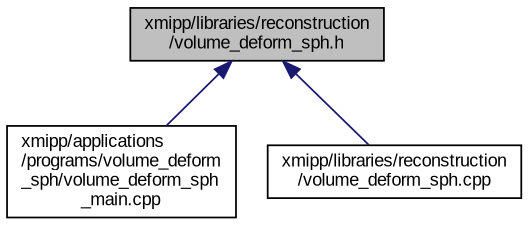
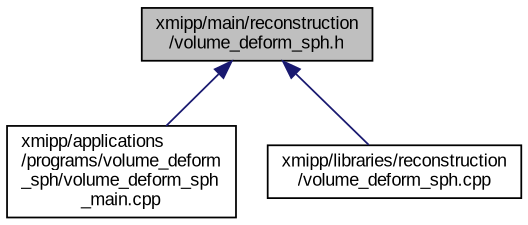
node "xmipp/libraries/reconstruction /volume_deform_sph.h": label "xmipp/libraries/reconstruction /volume_deform_sph.h" -> "xmipp/main/reconstruction /volume_deform_sph.h"
